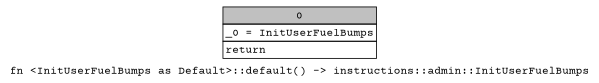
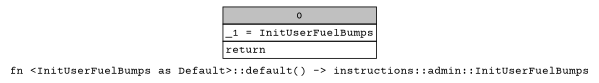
node "0": text "_0 = InitUserFuelBumps" -> "_1 = InitUserFuelBumps"
